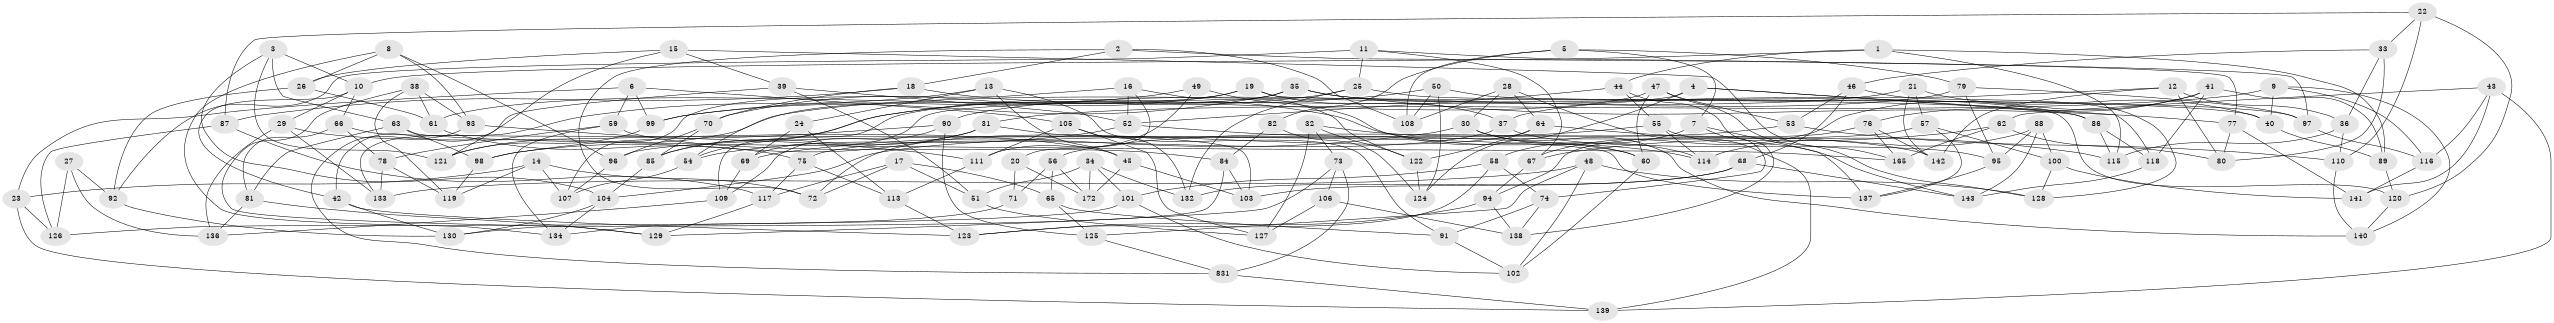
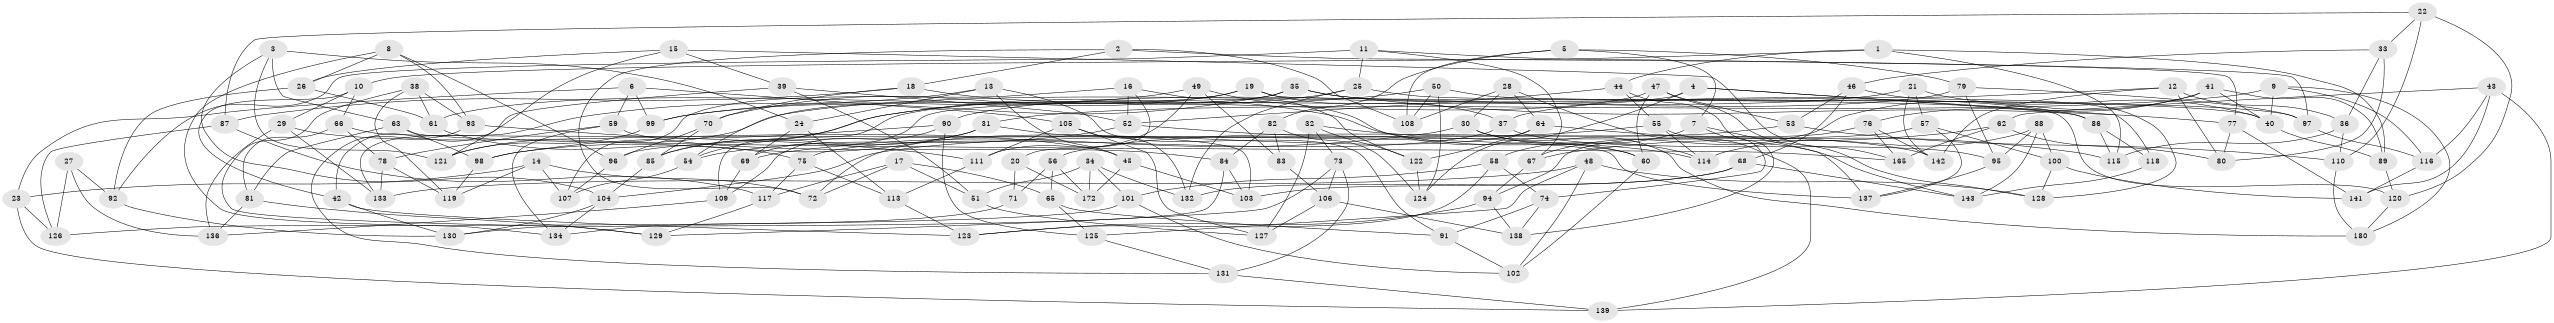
edge "3" -- "10": now "3" -- "24"
edge "41" -- "118": now "41" -- "40"
node "83": added
node "140": label "140" -> "180"
node "831": label "831" -> "131"
